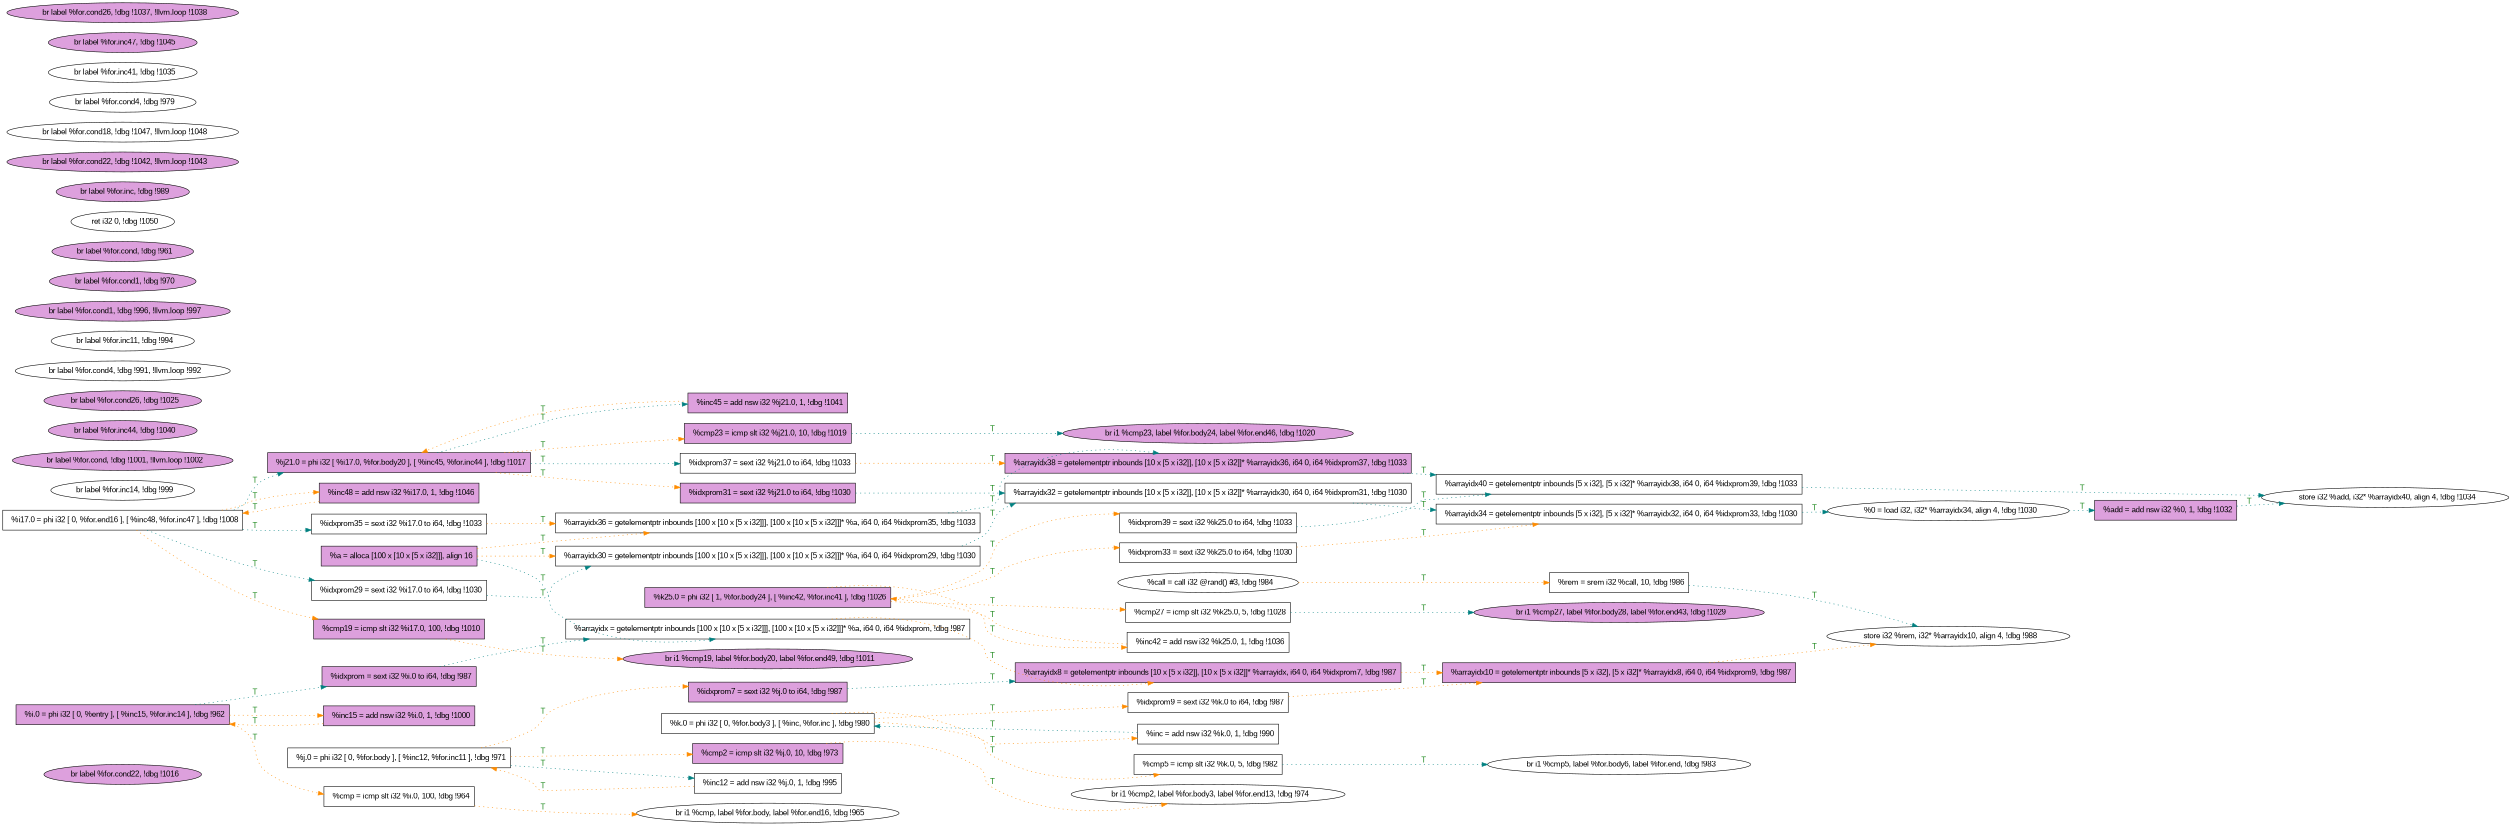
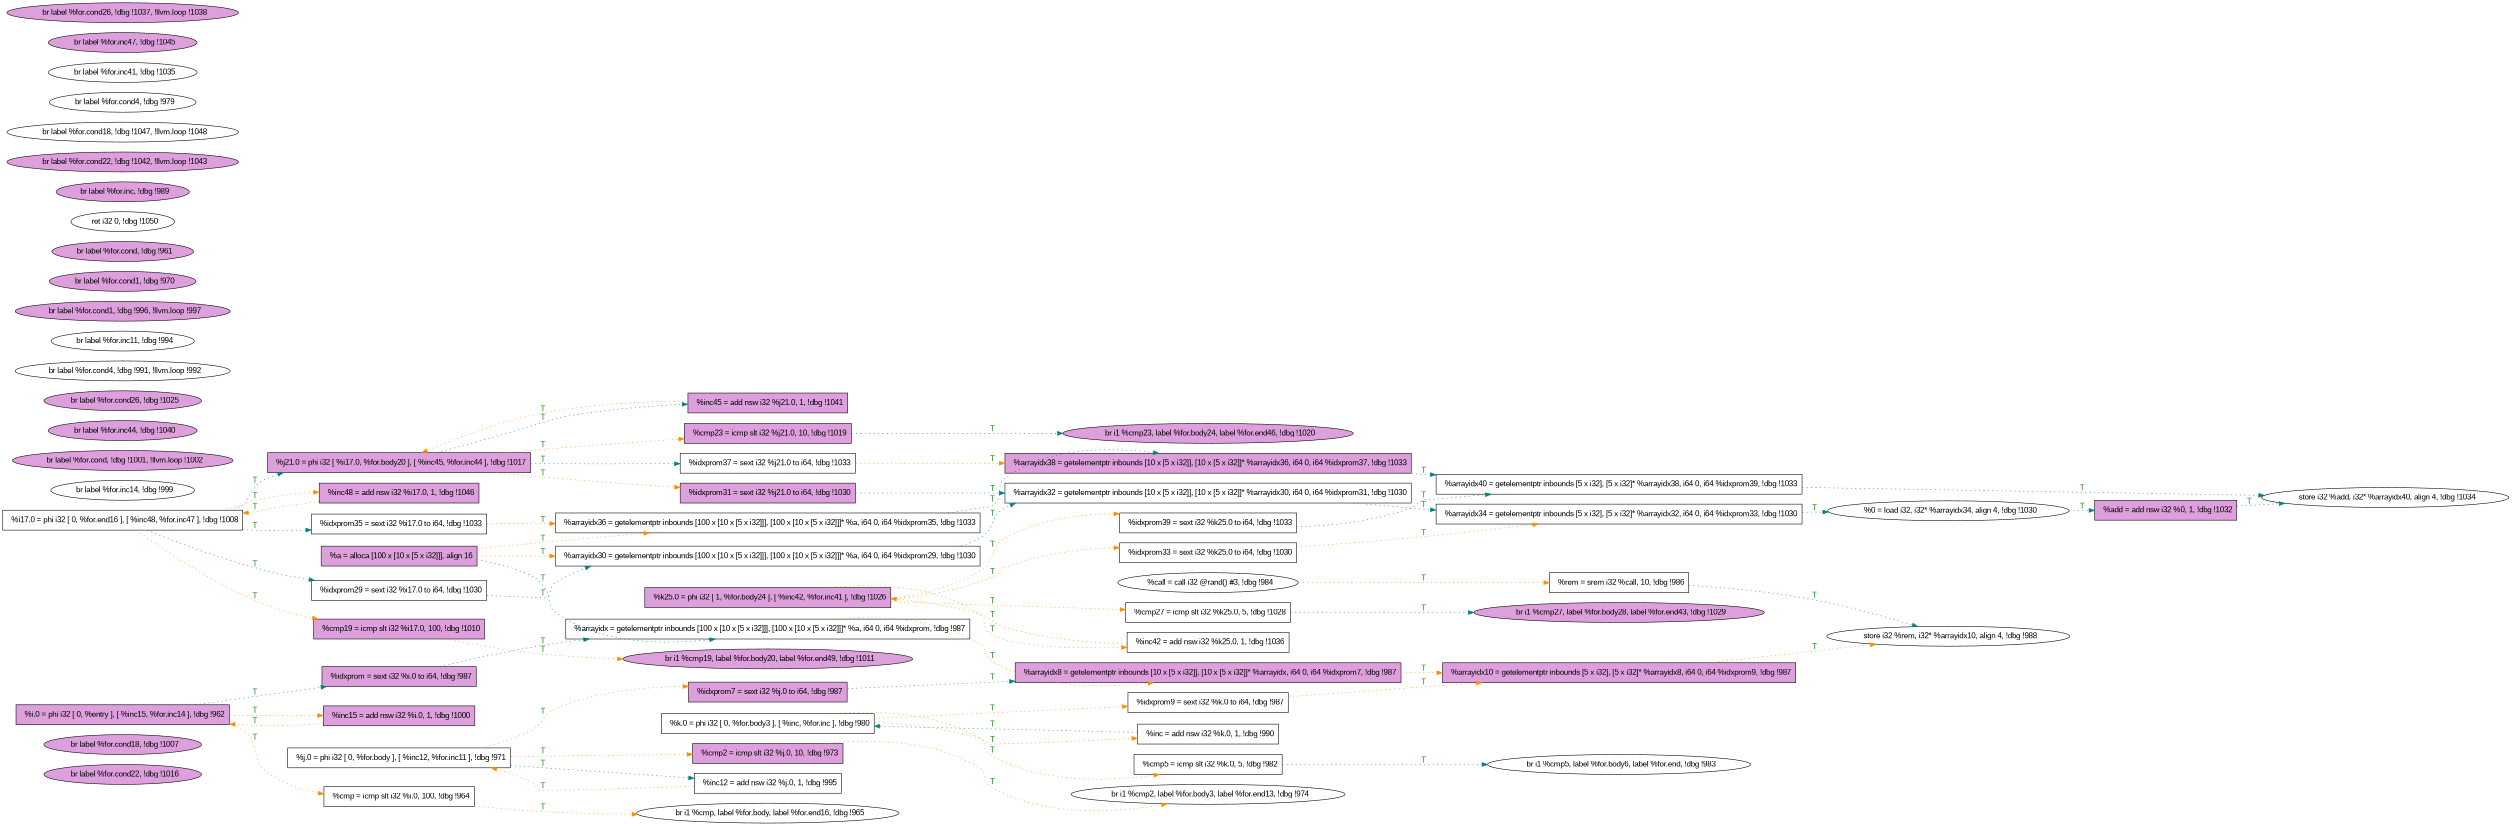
node "br label %for.cond18, !dbg !1007": added
